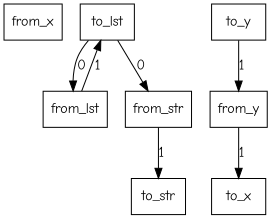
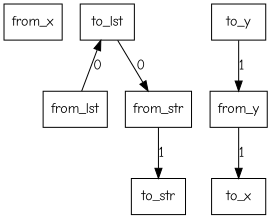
edge "to_lst" -> "from_lst": removed, label "0"
edge "from_lst" -> "to_lst": label "1" -> "0"
